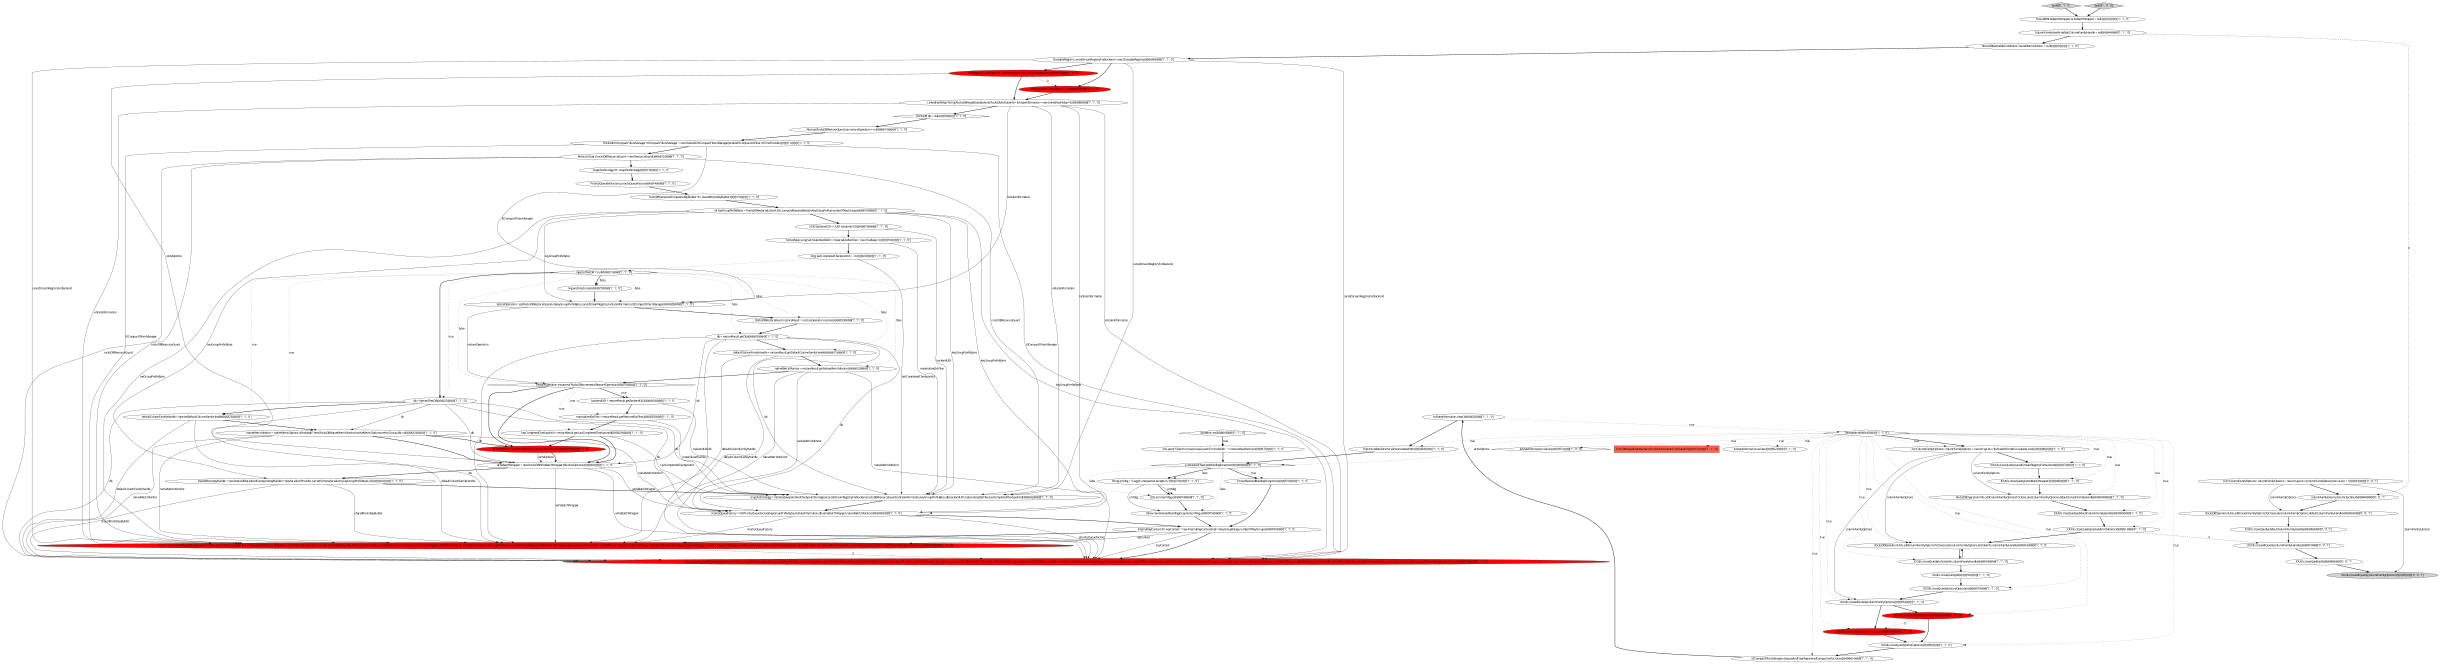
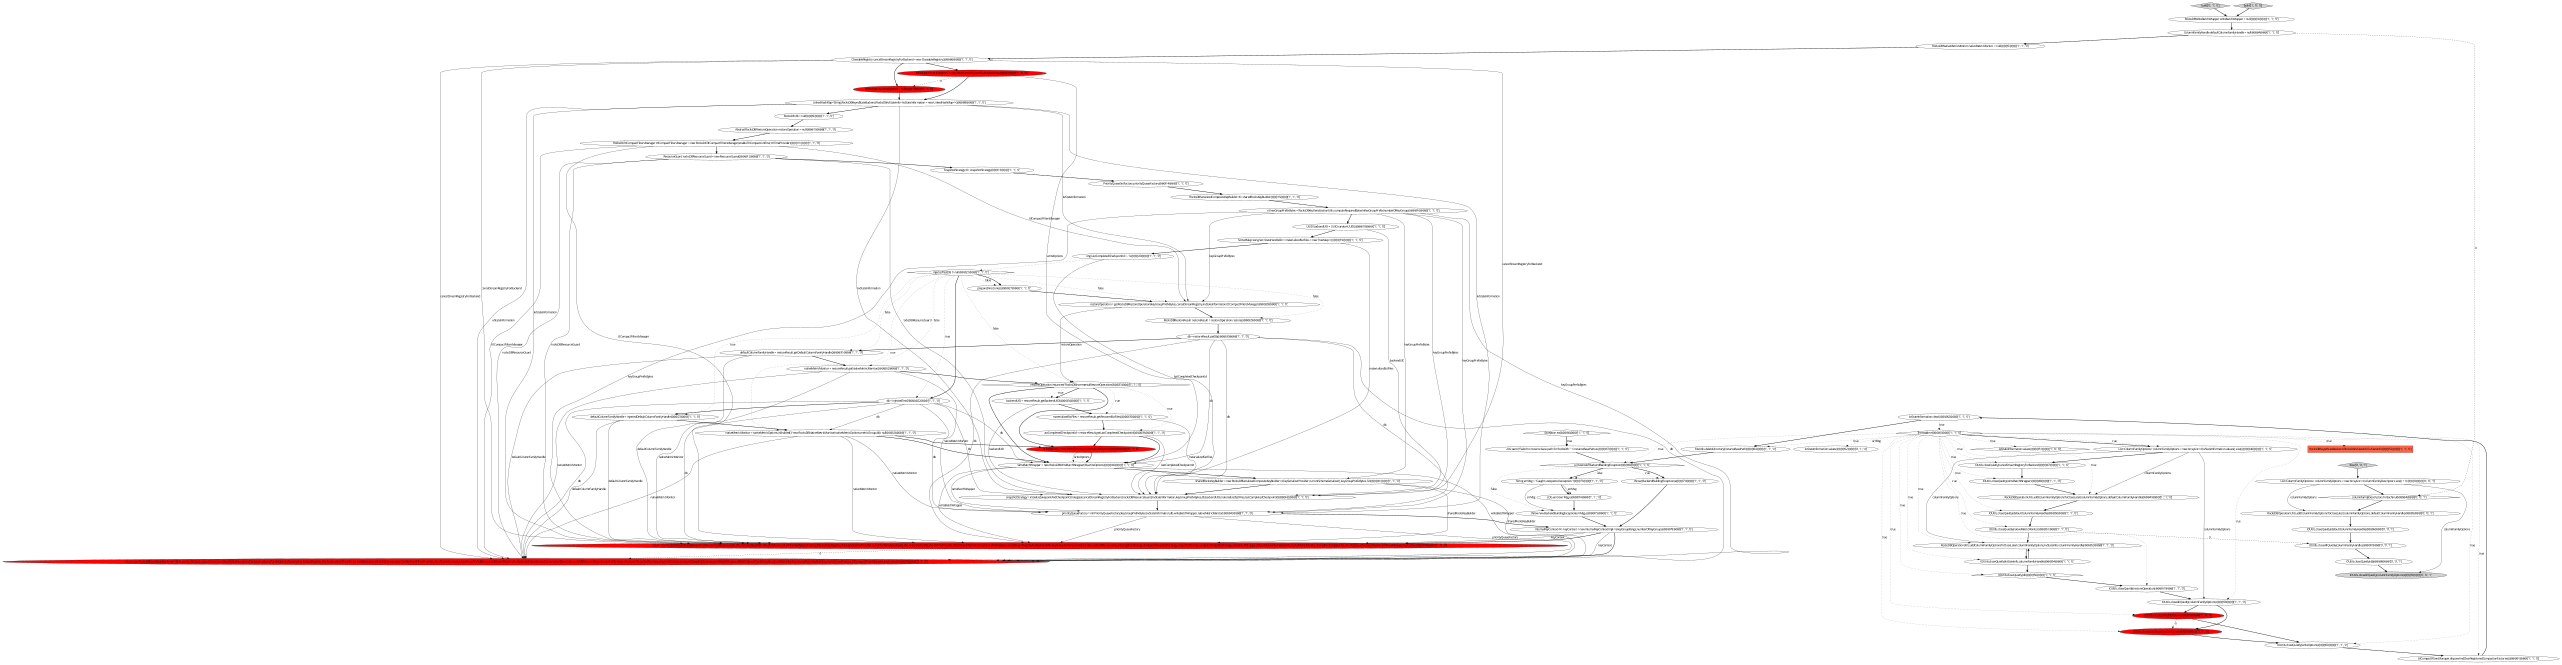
node "RocksDB db = null@@@9@@@['1', '1', '0']": shape diamond -> ellipse
edge "injectedTestDB != null@@@21@@@['1', '1', '0']" -> "db = restoreResult.getDb()@@@30@@@['1', '1', '0']": removed, label "false"
edge "Throwable e@@@45@@@['1', '1', '0']" -> "kvStateInformation.values()@@@52@@@['0', '1', '0']": label "true" -> "errMsg"
edge "Throwable e@@@45@@@['1', '1', '0']" -> "e instanceof BackendBuildingException@@@69@@@['1', '1', '0']": label "writeOptions" -> "true"
node "close['0', '0', '1']": added
edge "e instanceof BackendBuildingException@@@69@@@['1', '1', '0']" -> "LOG.error(errMsg,e)@@@74@@@['1', '1', '0']": removed, label "false"
node "columnFamilyDescriptors.forEach(null)@@@4@@@['0', '0', '1']": shape ellipse -> diamond
edge "Throwable e@@@45@@@['1', '1', '0']" -> "IOUtils.closeQuietly(db)@@@56@@@['1', '1', '0']": added, label "true"
node "IOUtils.closeQuietly(db)@@@56@@@['1', '1', '0']": shape ellipse -> diamond
